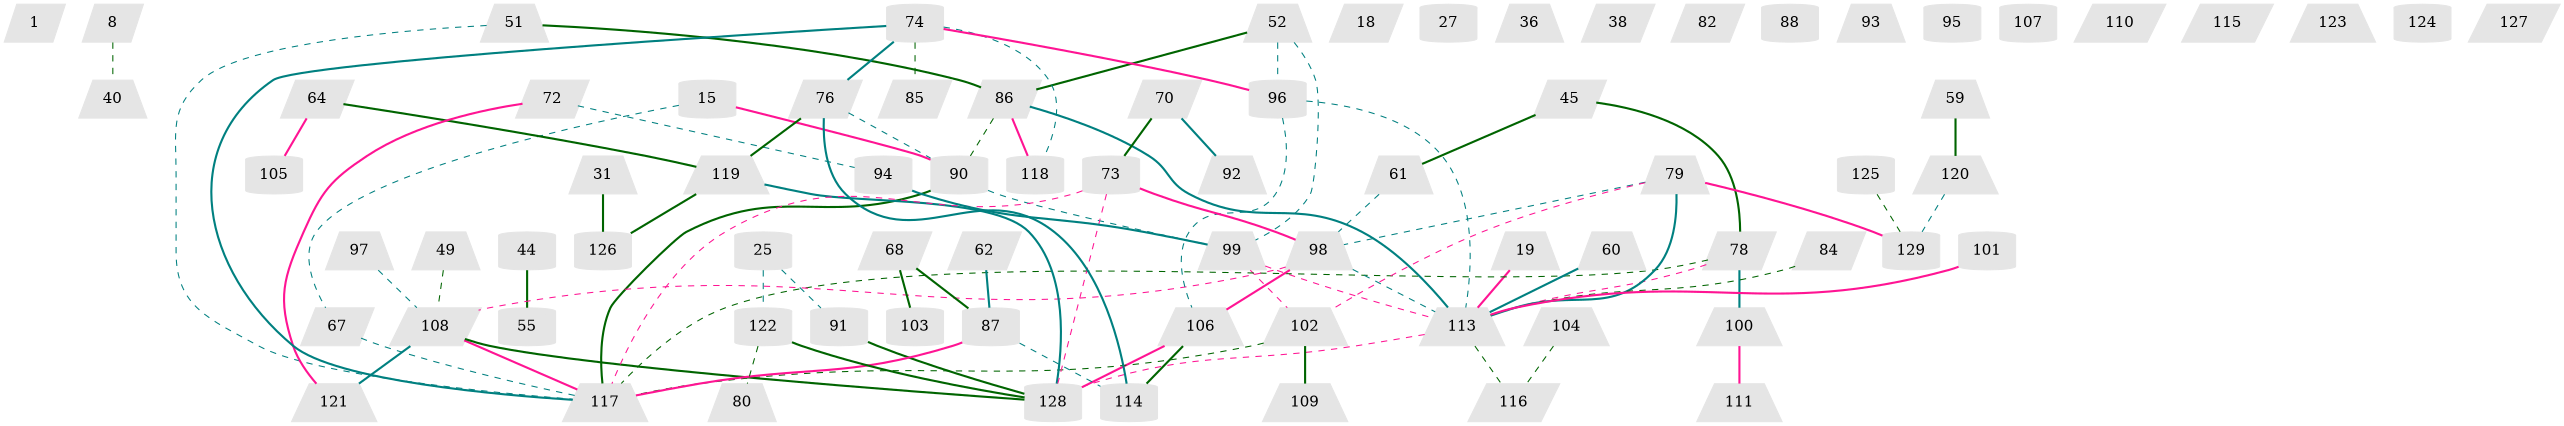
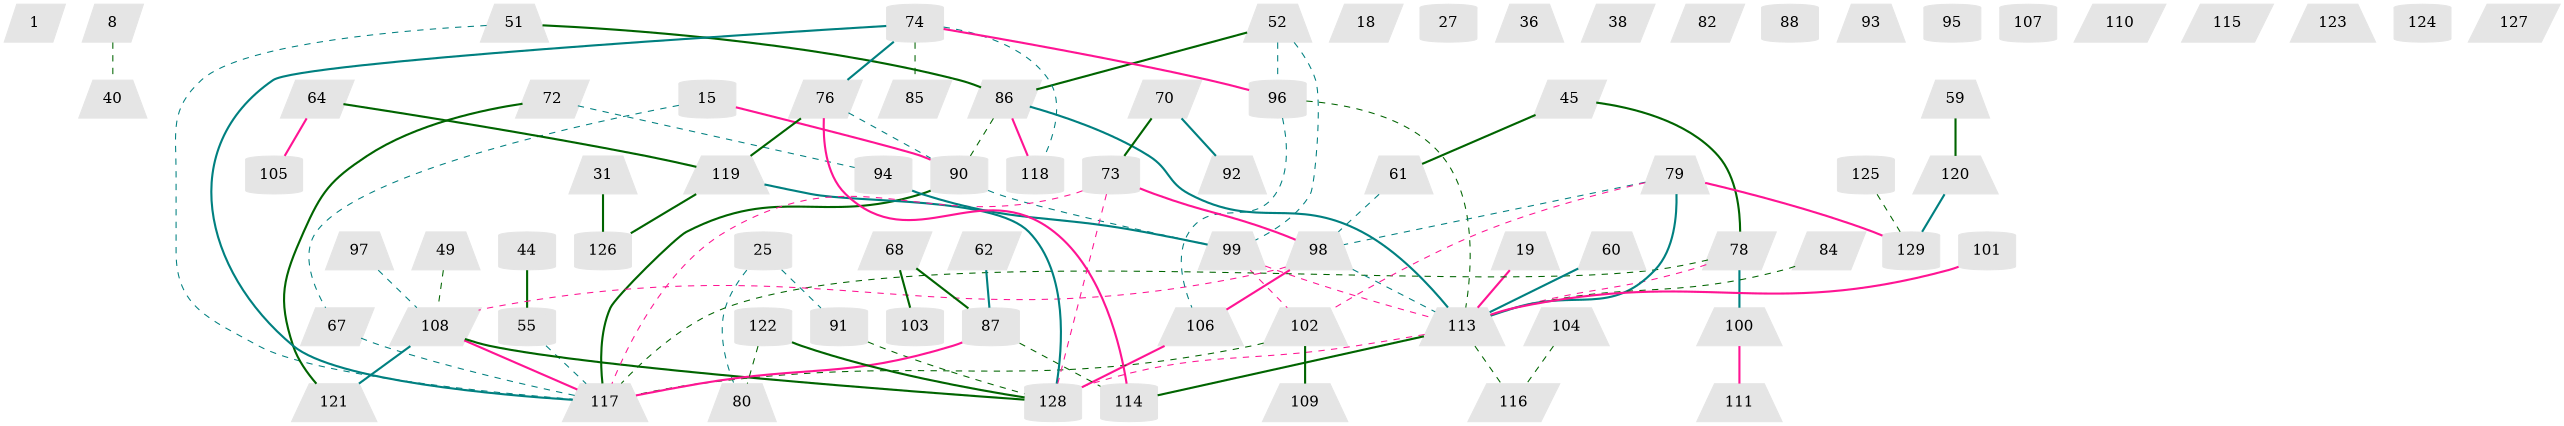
edge "96" -- "113": color teal -> darkgreen
edge "72" -- "121": color deeppink -> darkgreen
edge "120" -- "129": style dashed -> bold
edge "76" -- "114": color teal -> deeppink
edge "25" -- "122": now "25" -- "80"
edge "87" -- "114": color teal -> darkgreen
edge "91" -- "128": style bold -> dashed
edge "55" -- "117": added
edge "106" -- "114": now "113" -- "114"
